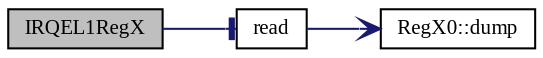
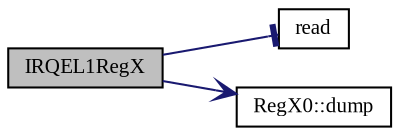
edge "read" -> "RegX0::dump": now "IRQEL1RegX" -> "RegX0::dump"
